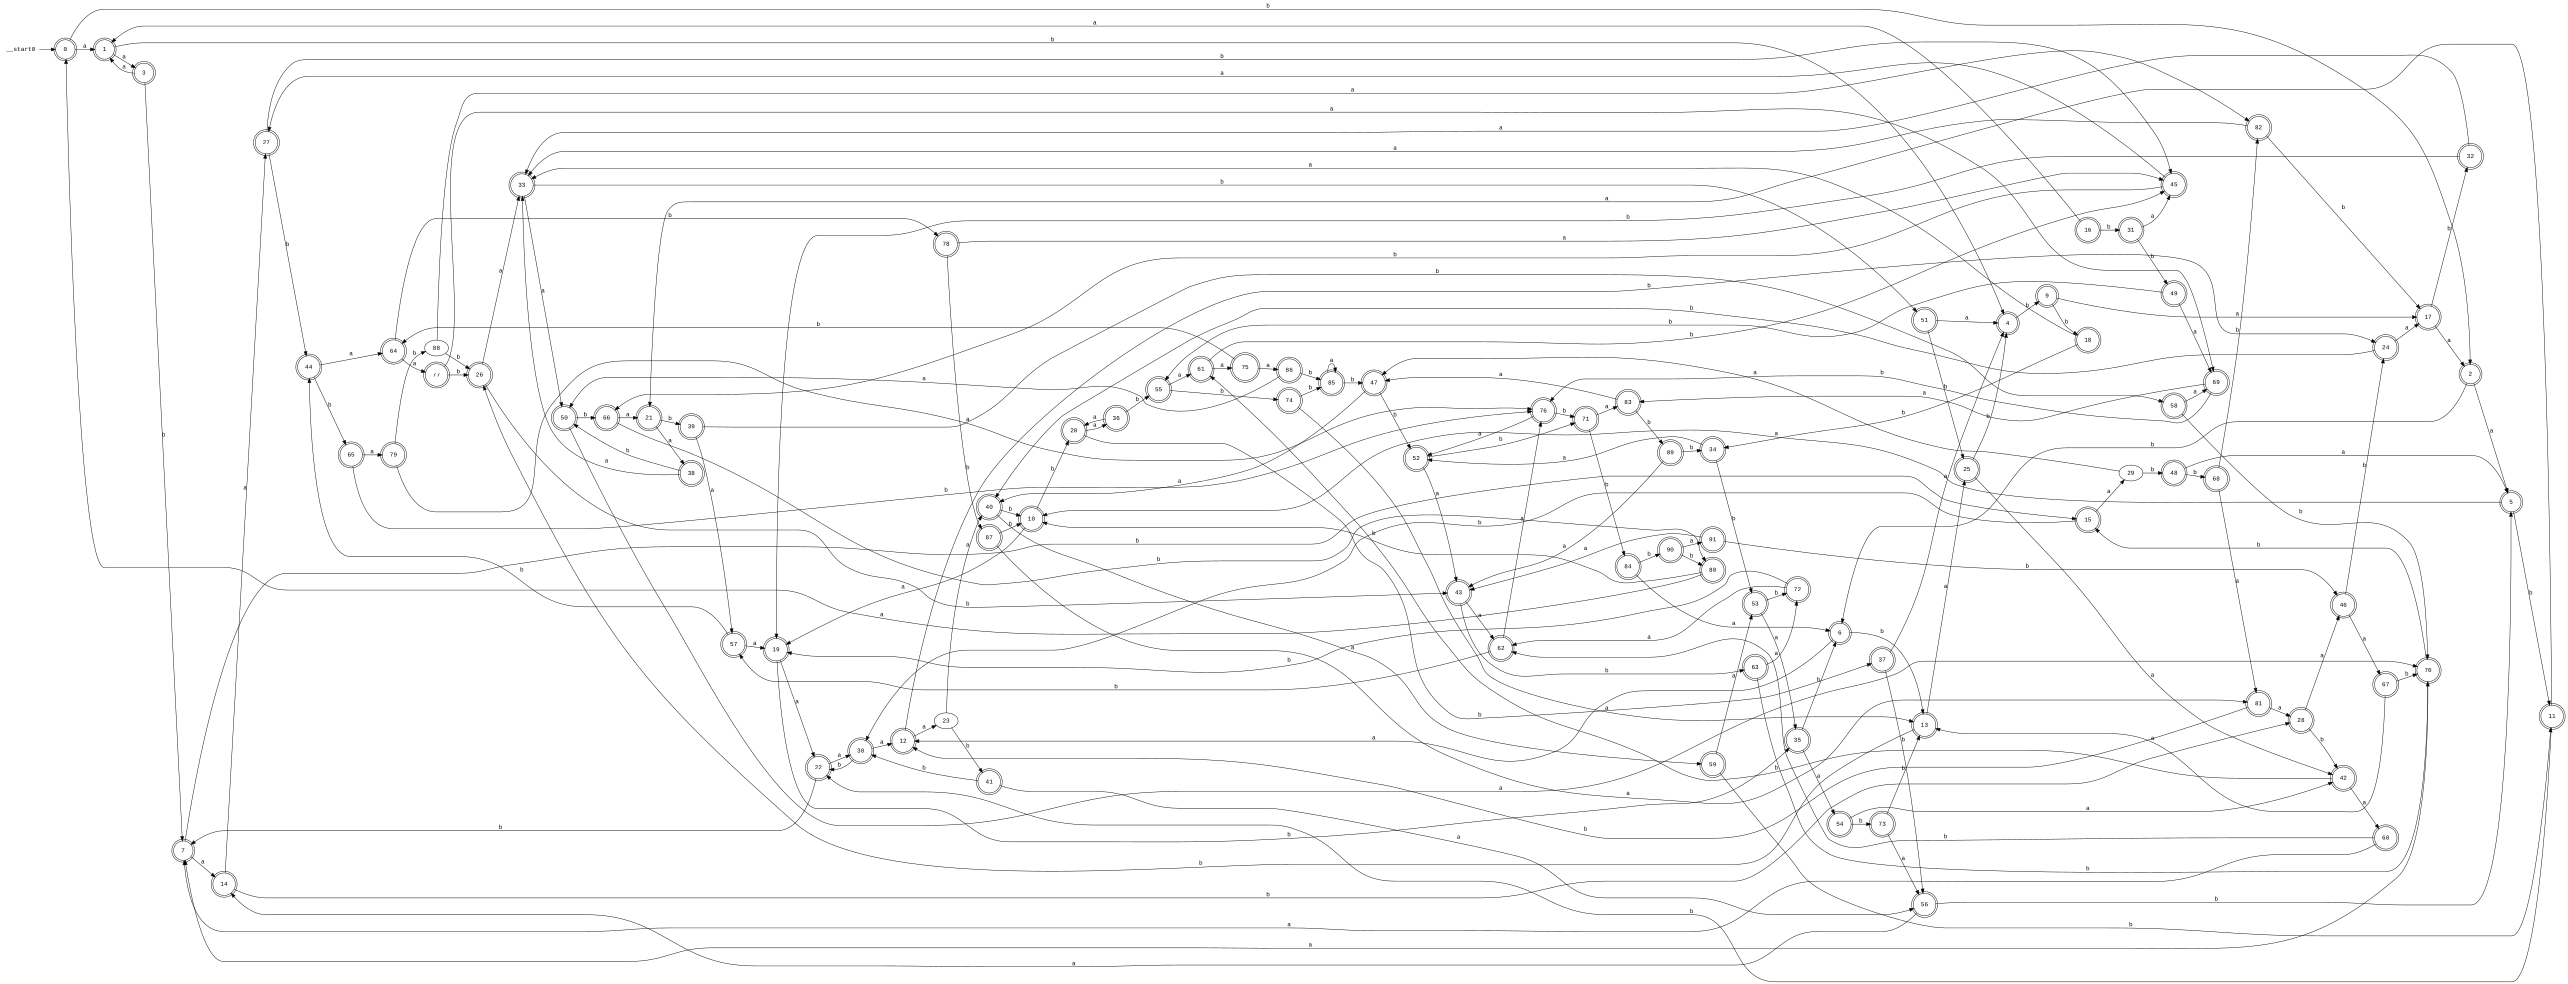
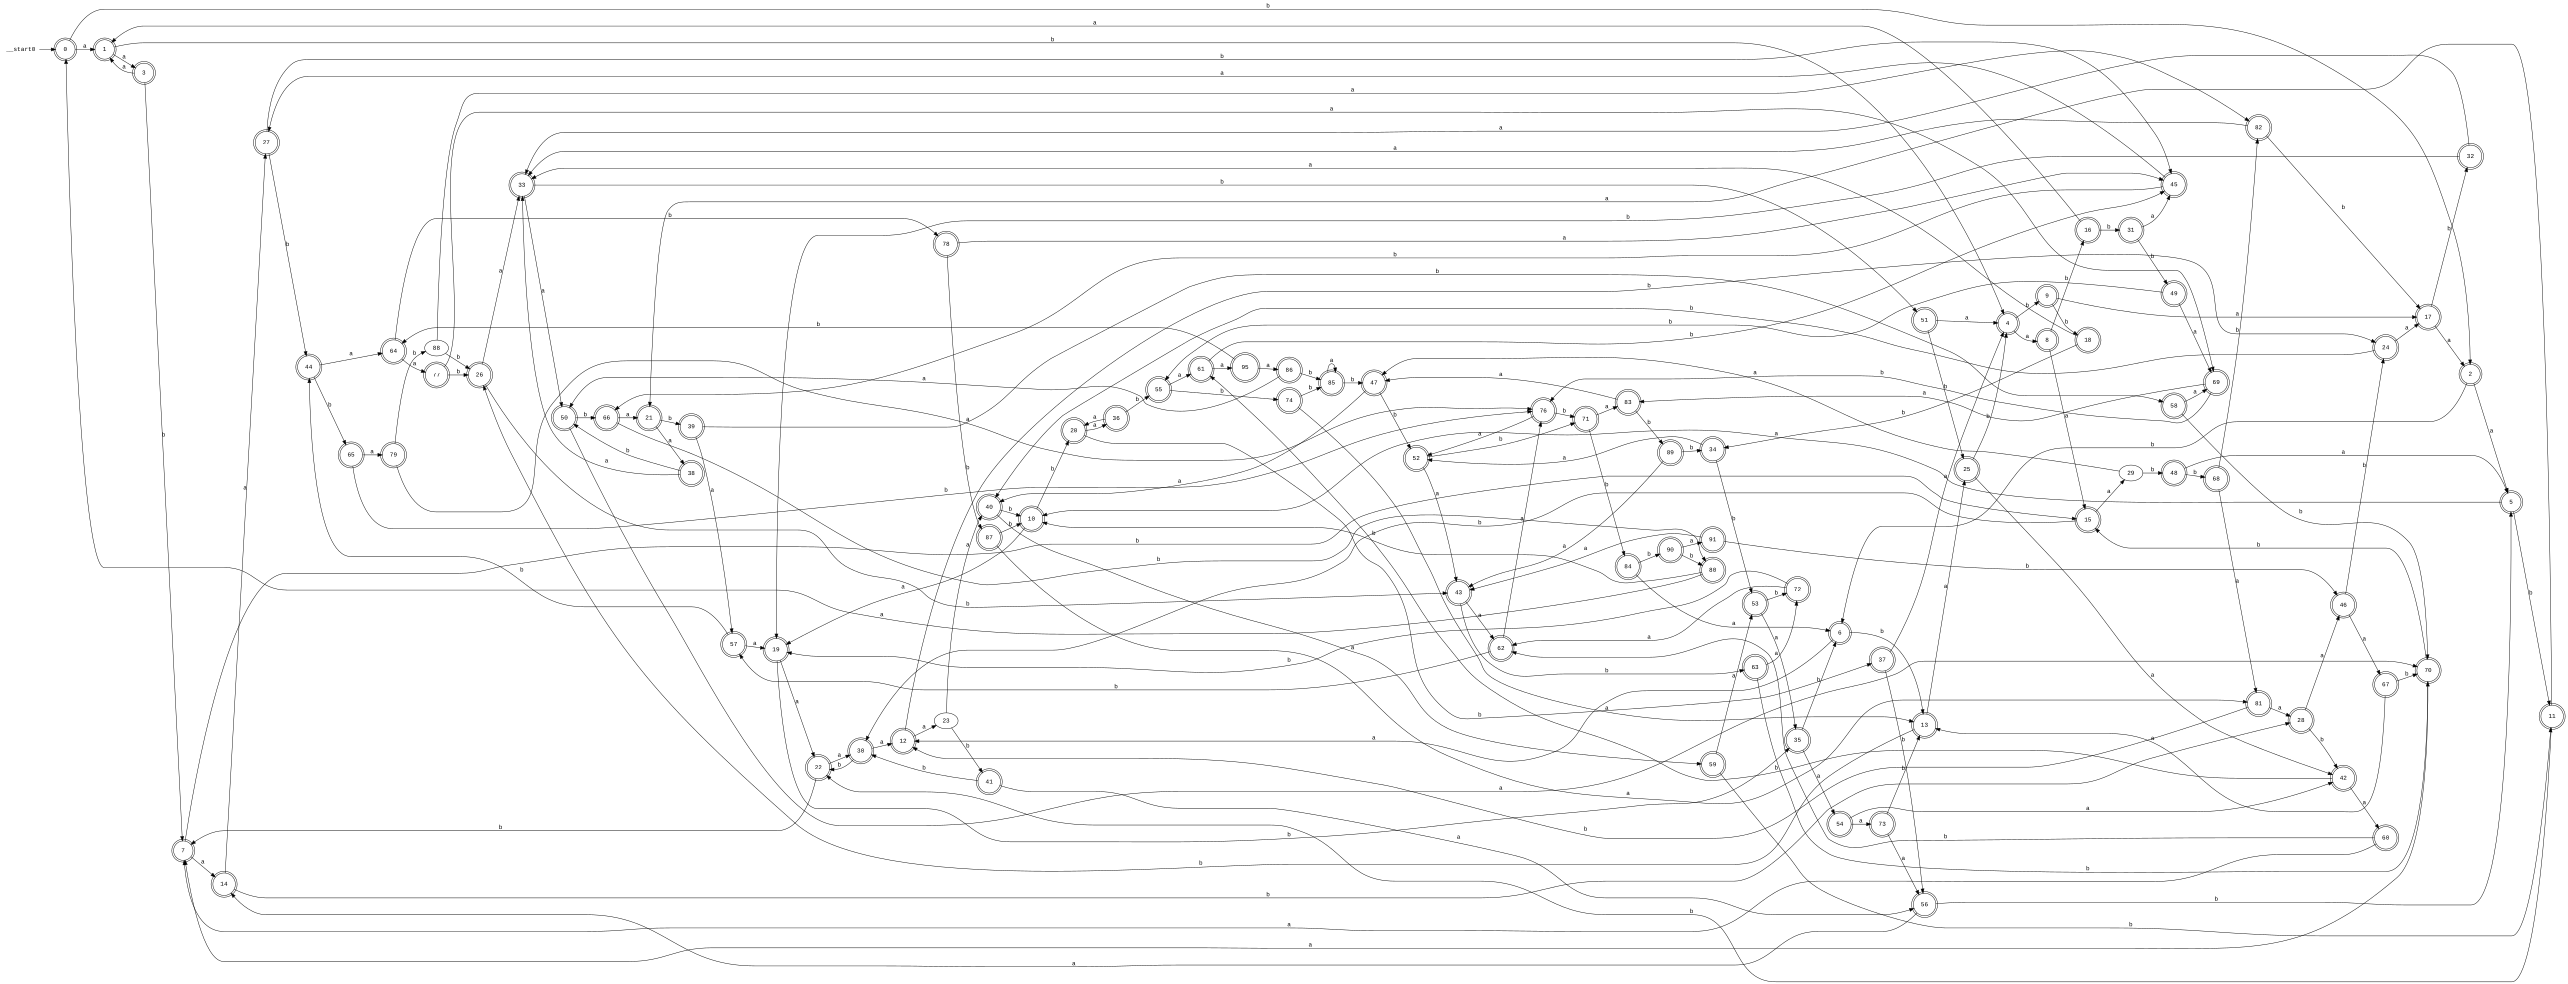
node "8": added
node "75": label "75" -> "95"
edge "54" -> "73": label "b" -> "a"
